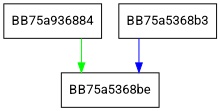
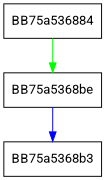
node "BB75a936884": label "BB75a936884" -> "BB75a536884"
edge "BB75a5368b3" -> "BB75a5368be": reversed
